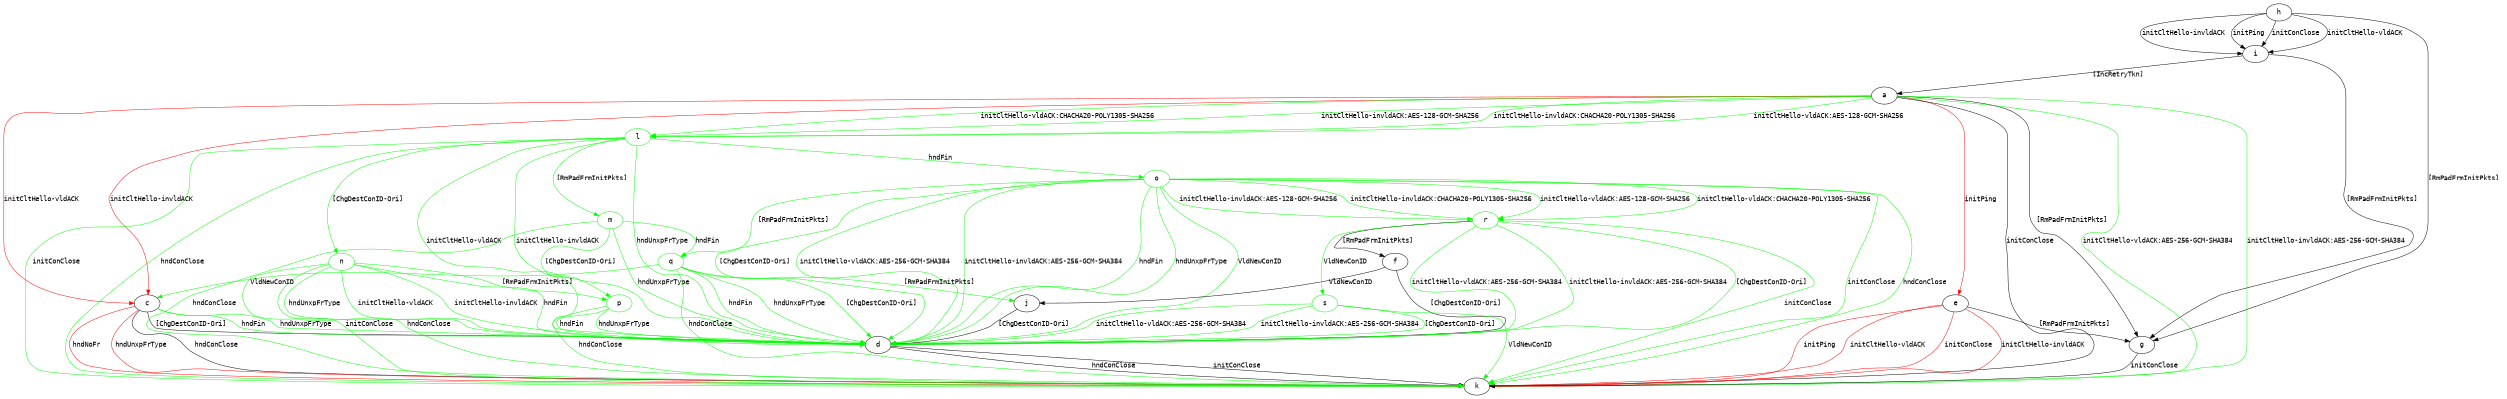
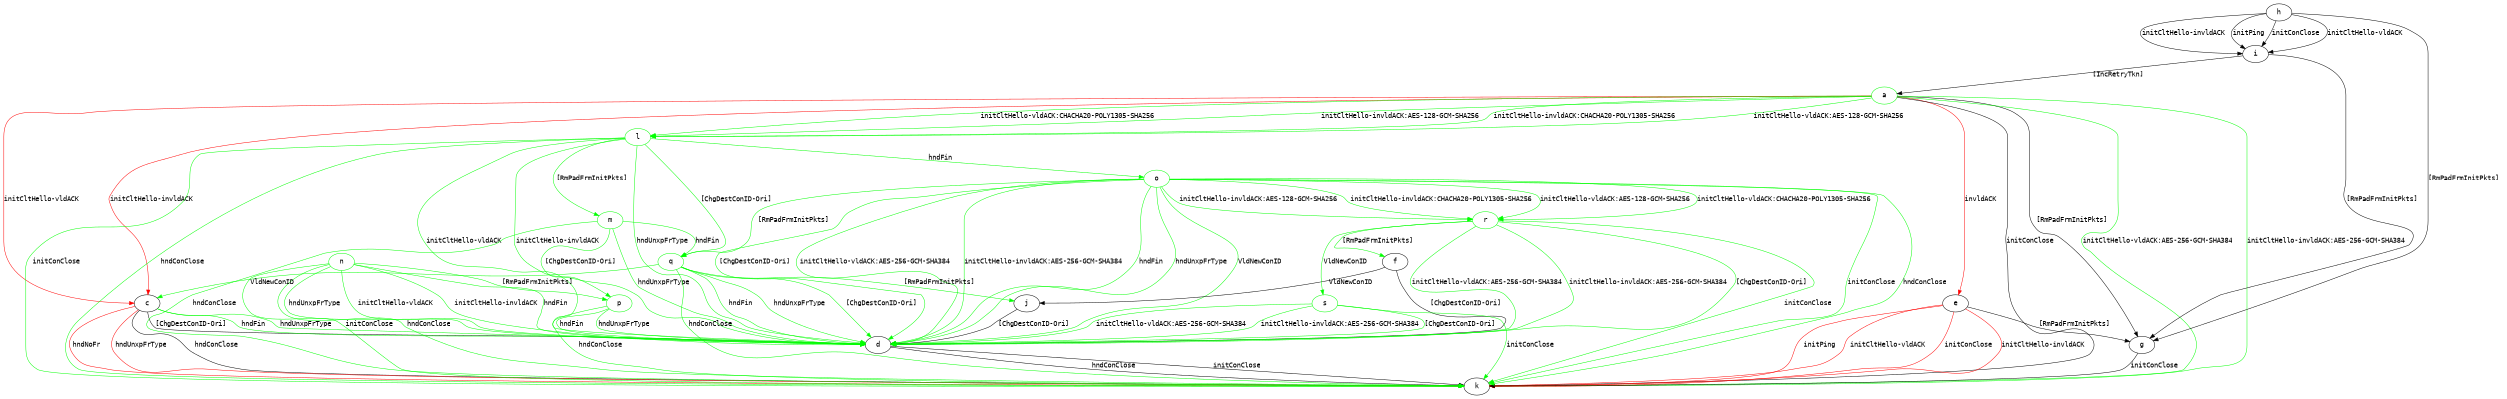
node "a": color black -> green
edge "l" -> "n": now "l" -> "q"
edge "a" -> "e": label "initPing " -> "invldACK "
edge "r" -> "f": color black -> green
edge "s" -> "k": label "VldNewConID " -> "initConClose "
